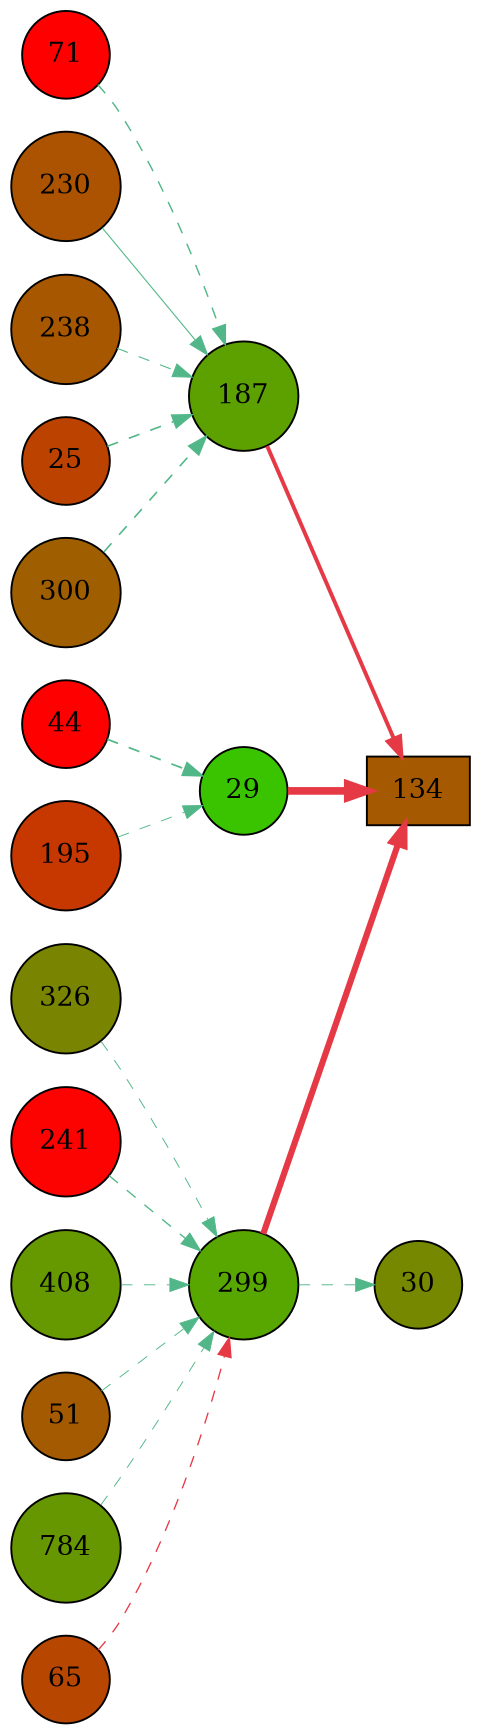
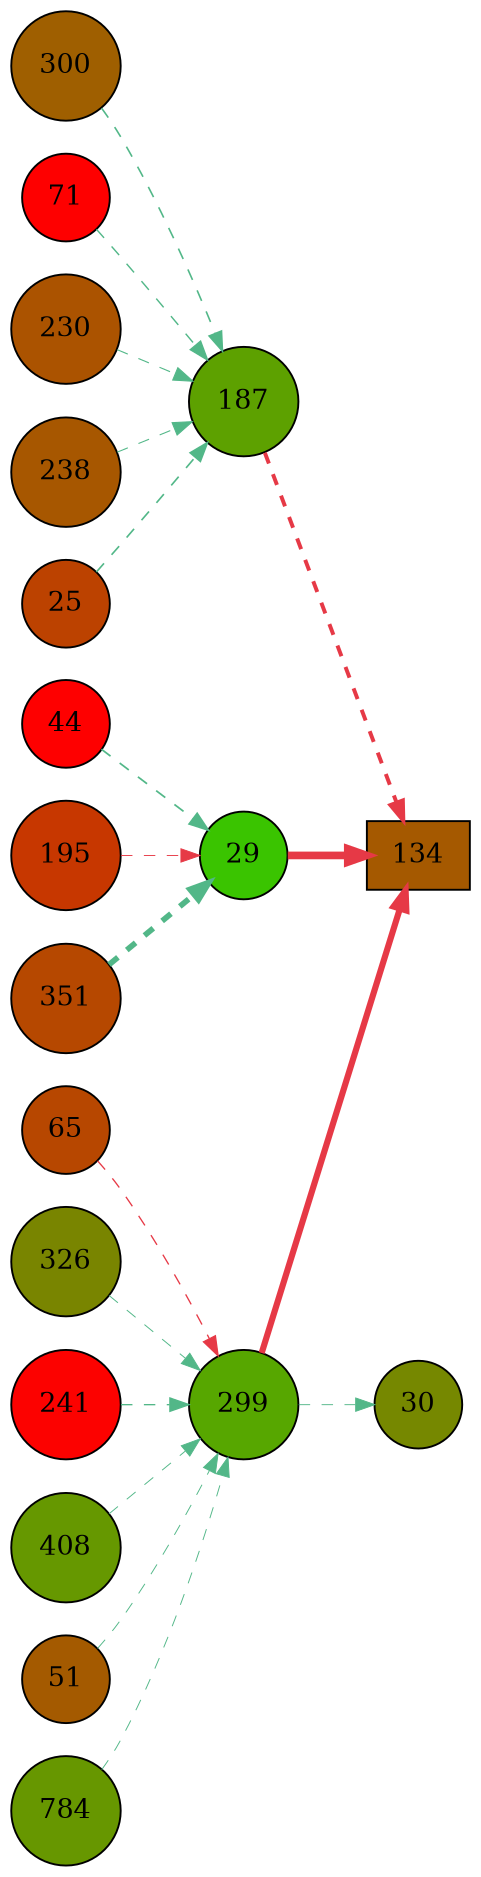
edge "230" -> "187": style solid -> dashed
edge "187" -> "134": style solid -> dashed
edge "195" -> "29": color #52b788 -> #e63946
node "351": added
